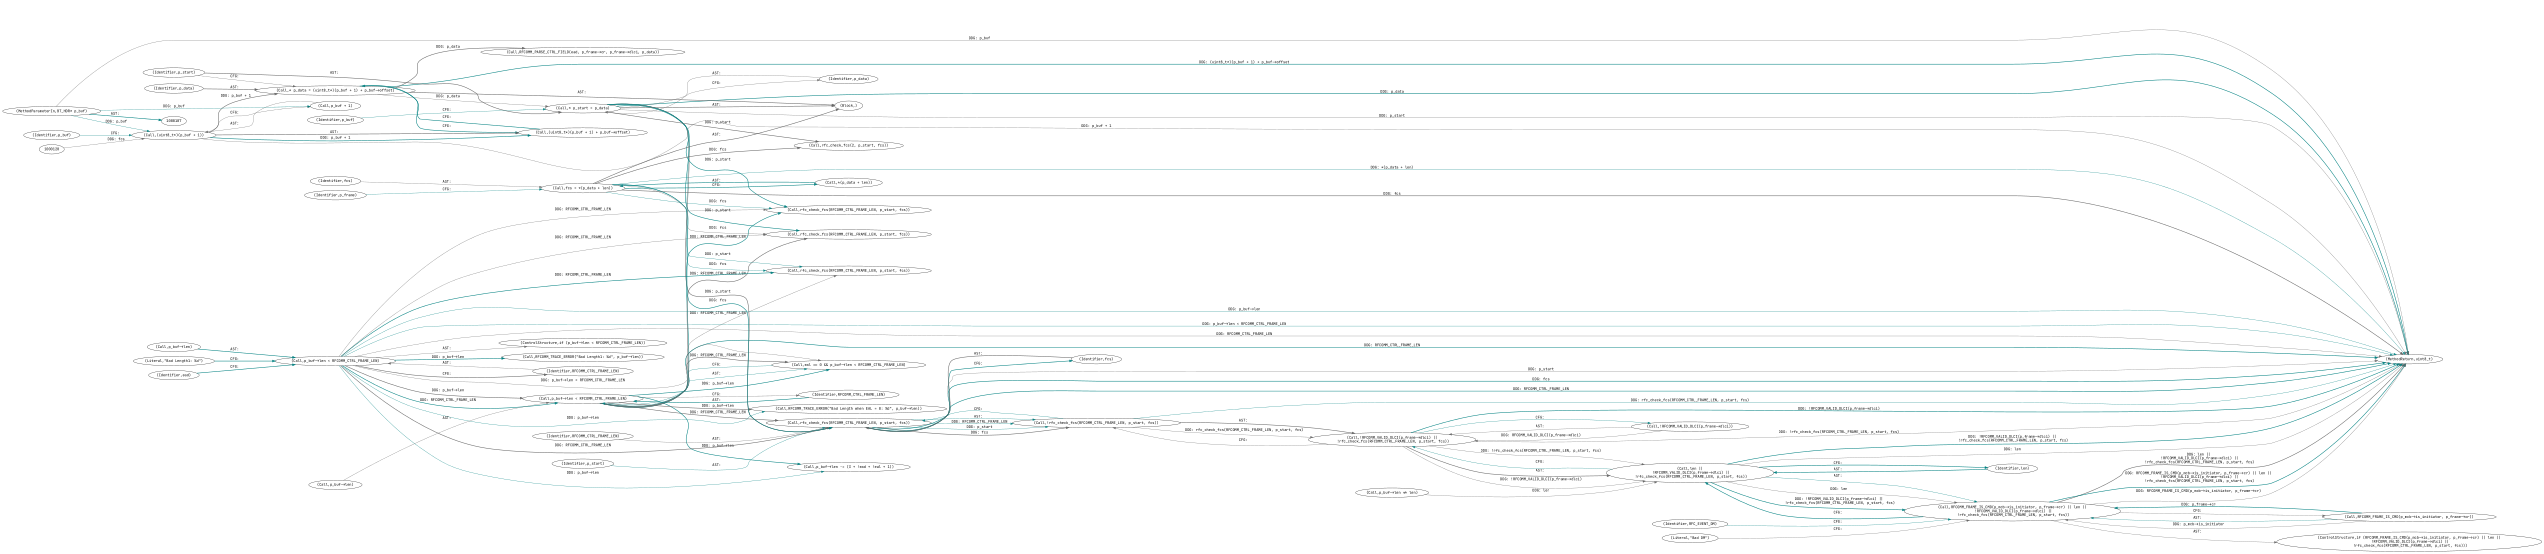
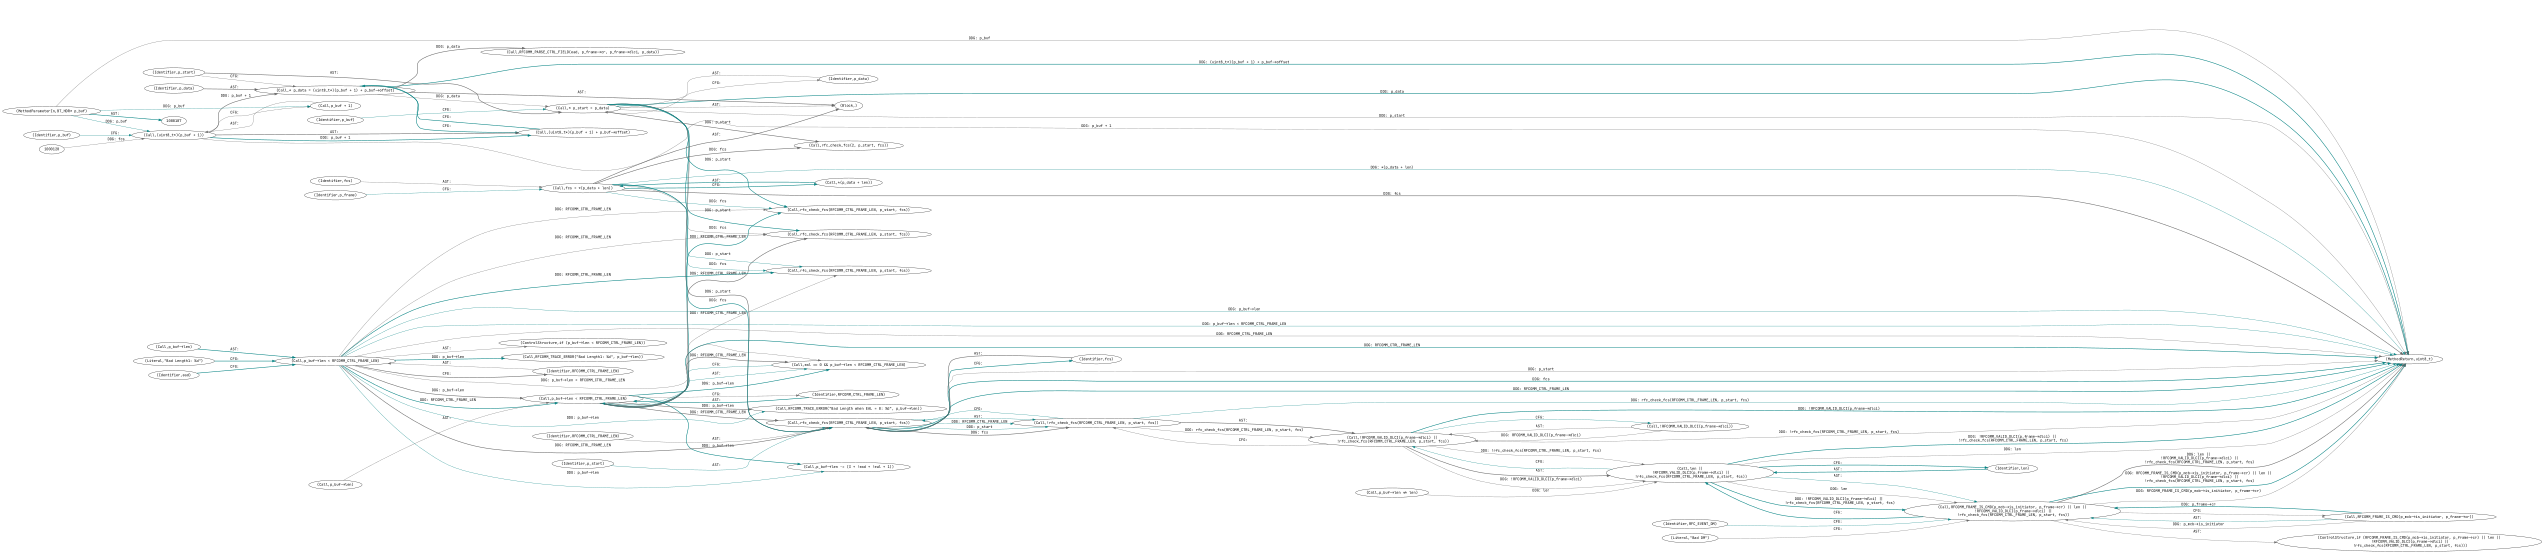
edge "(Call,* p_start = p_data)" -> "(Block,)": style bold -> solid
